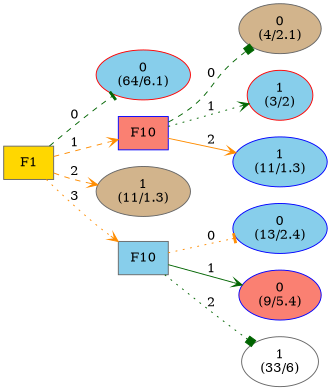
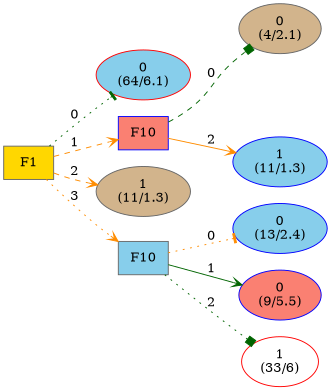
node "1 (3/2)": removed
edge "F1" -> "0 (64/6.1)": style dashed -> dotted
node "0 (9/5.4)": label "0 (9/5.4)" -> "0 (9/5.5)"
node "1 (33/6)": color gray40 -> red
